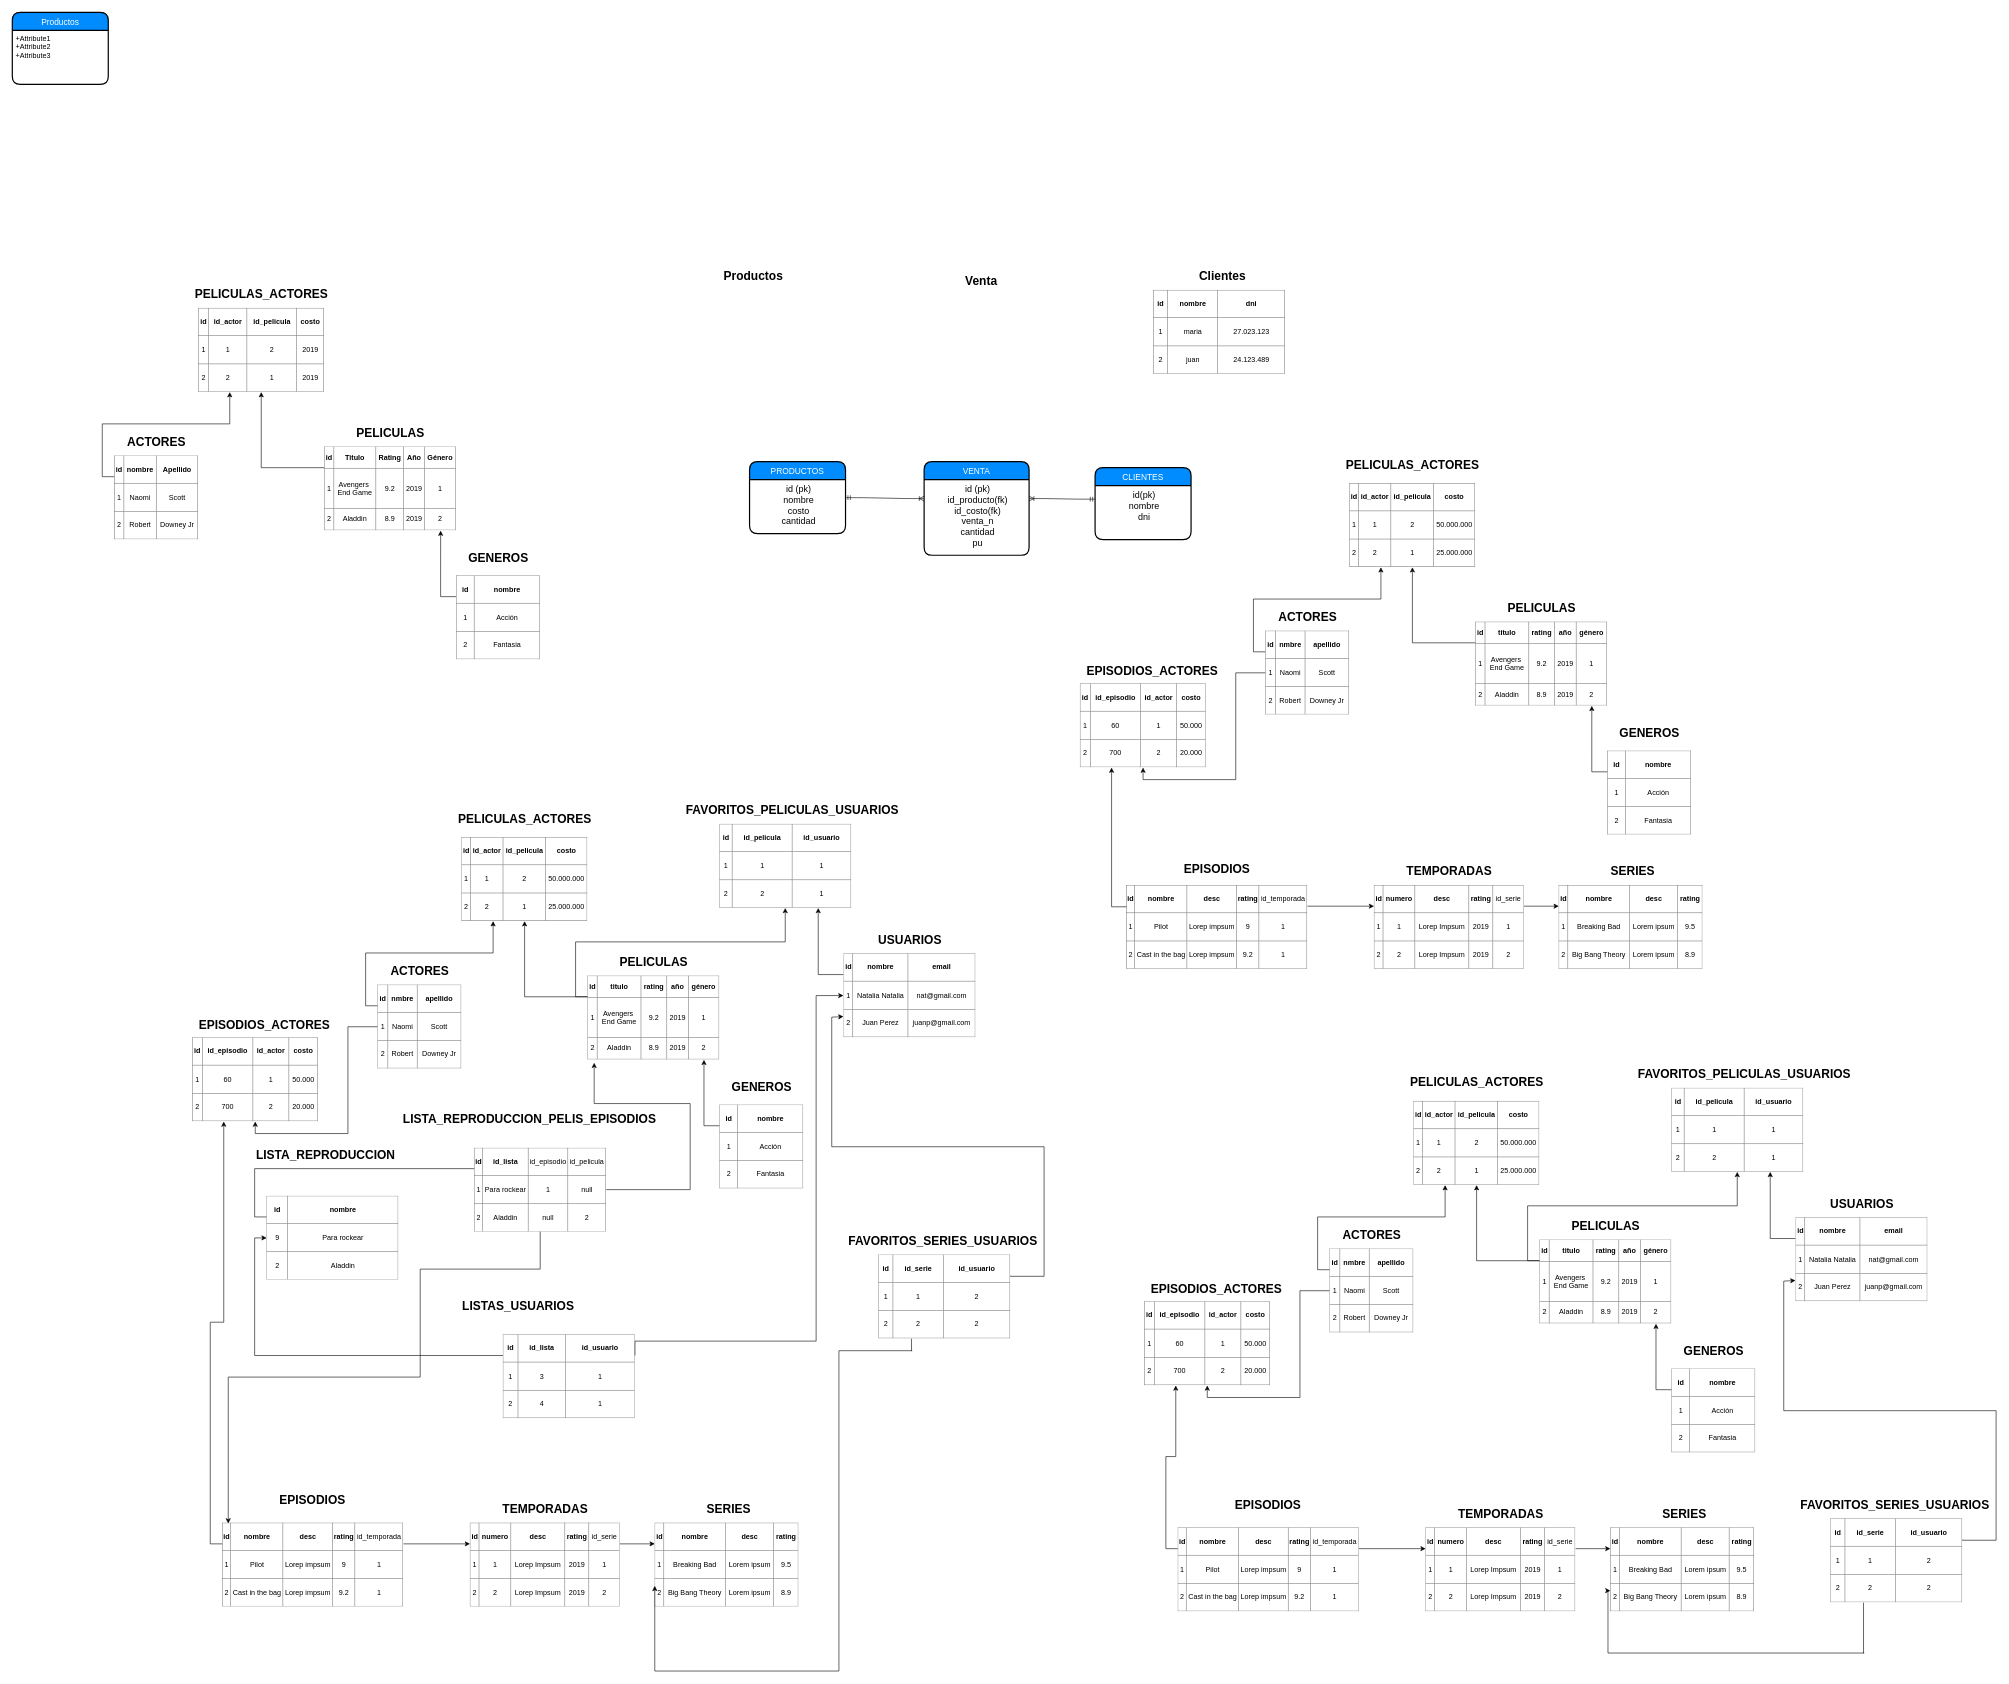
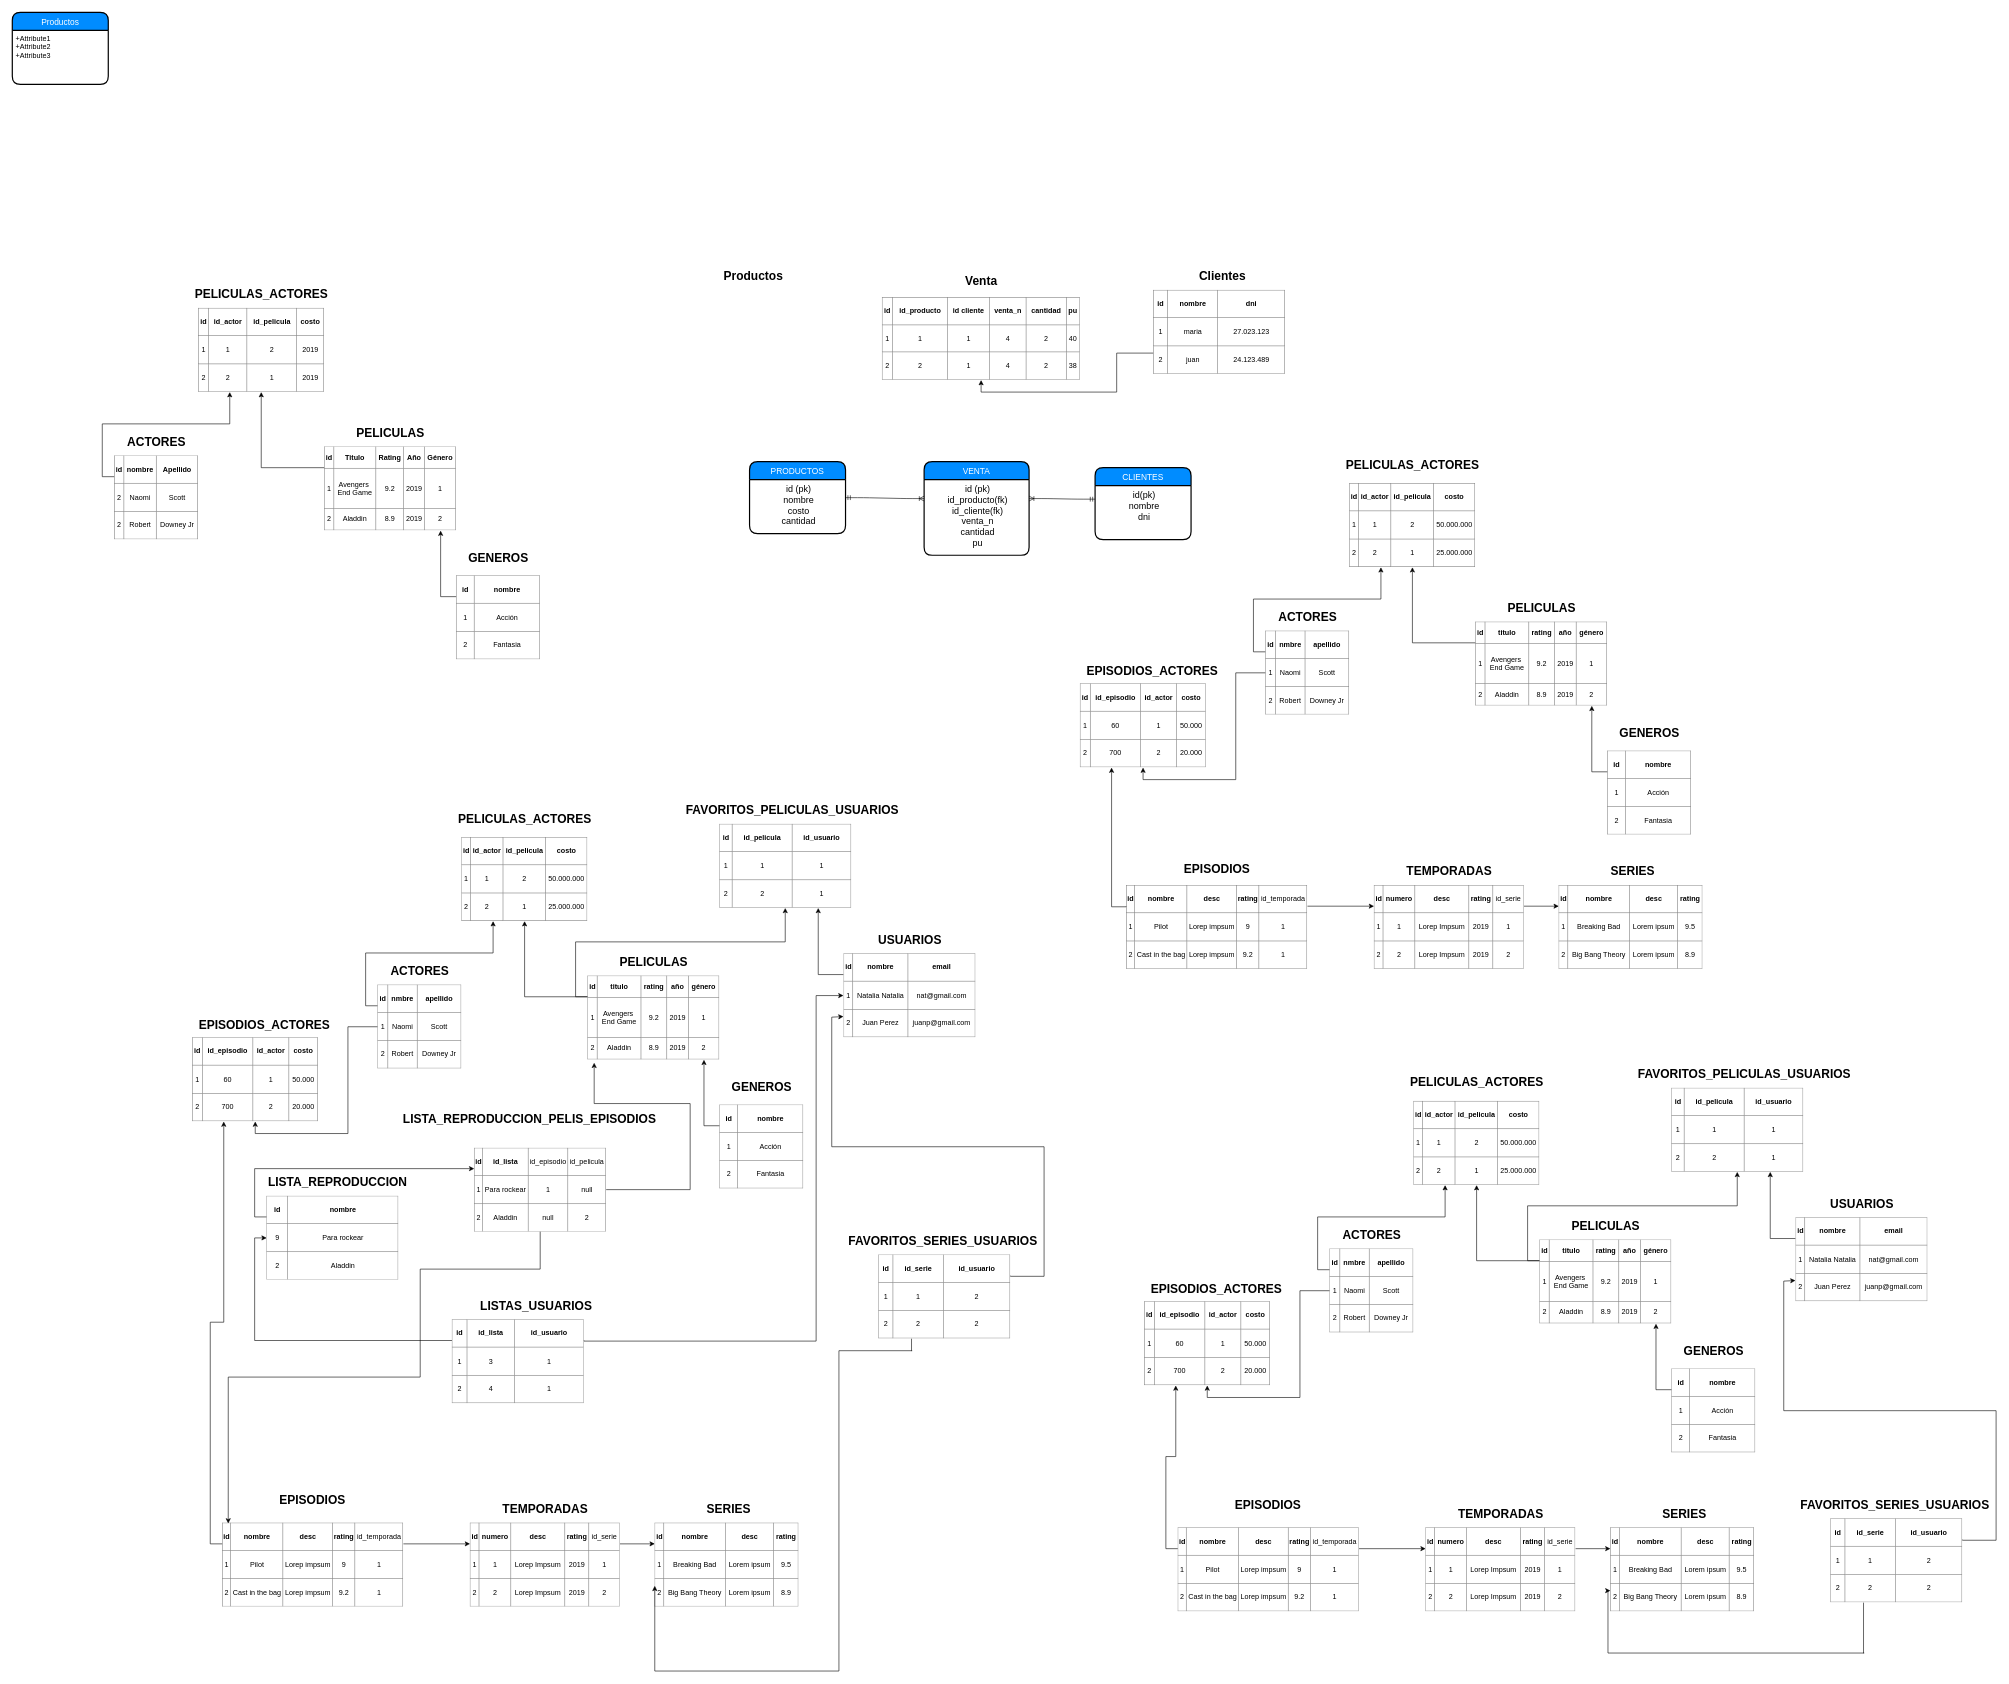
node "id id_producto id cliente venta_n cantidad pu 1 1 1 4 2 40 2 2 1 4 2 38": added
edge "id nombre dni 1 maria 27.023.123 2 juan 24.123.489" -> "id id_producto id cliente venta_n cantidad pu 1 1 1 4 2 40 2 2 1 4 2 38": added
node "id nombre Apellido 1 Naomi Scott 2 Robert Downey Jr": label "id nombre Apellido 1 Naomi Scott 2 Robert Downey Jr" -> "id nombre Apellido 2 Naomi Scott 2 Robert Downey Jr"
node "id (pk) id_producto(fk) id_costo(fk) venta_n cantidad pu": label "id (pk) id_producto(fk) id_costo(fk) venta_n cantidad pu" -> "id (pk) id_producto(fk) id_cliente(fk) venta_n cantidad pu"
node "LISTA_REPRODUCCION": moved (326, 1155) -> (338, 1182)
edge "id id_lista id_episodio id_pelicula 1 Para rockear 1 null 2 Aladdin null 2" -- "id nombre 9 Para rockear 2 Aladdin": arrowhead none -> classic
node "LISTAS_USUARIOS": moved (518, 1306) -> (536, 1306)
node "id id_lista id_usuario 1 3 1 2 4 1": moved (569, 1377) -> (518, 1362)
